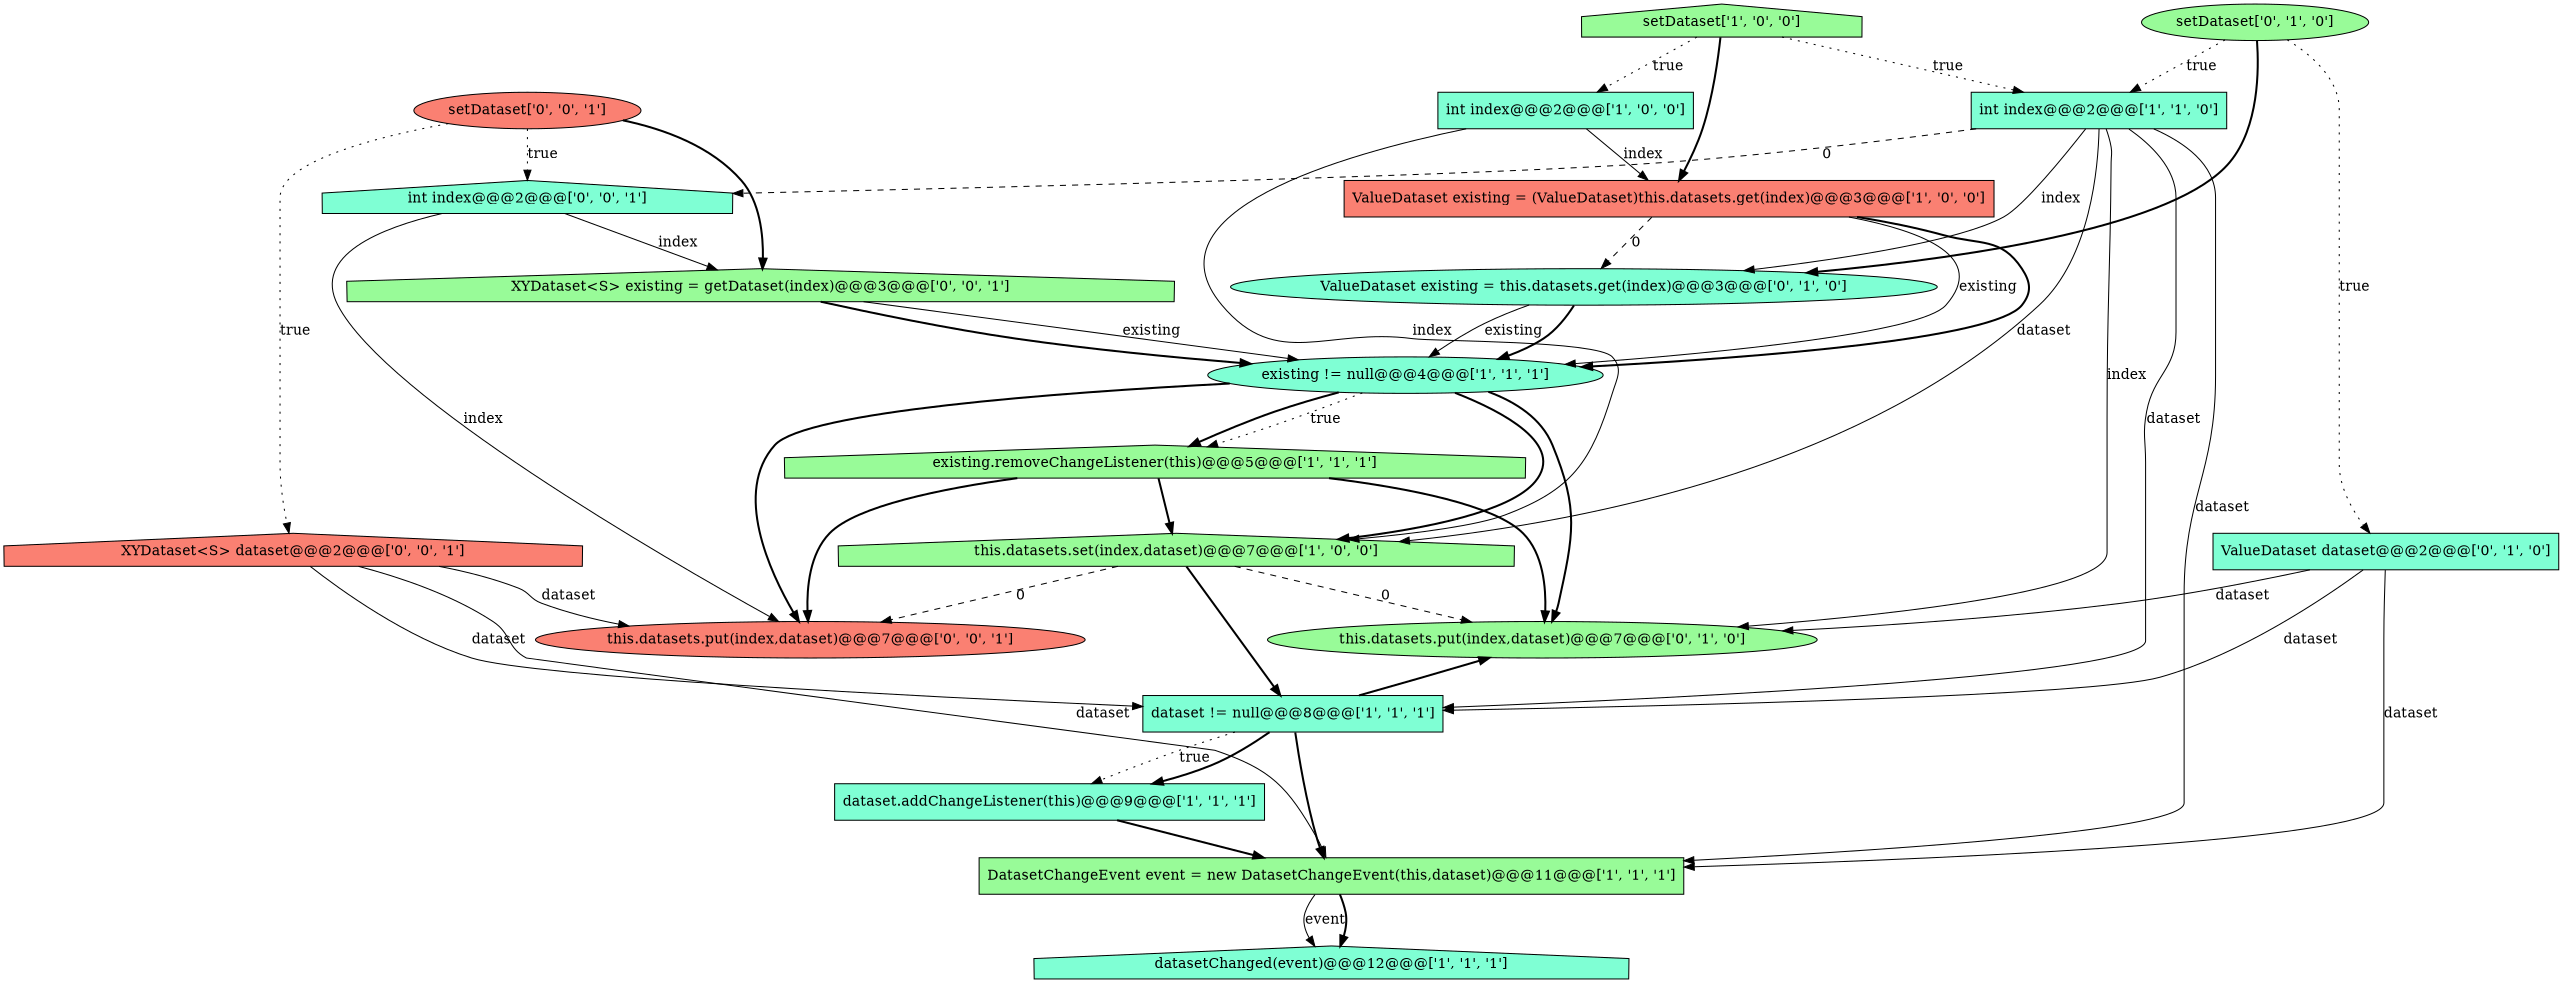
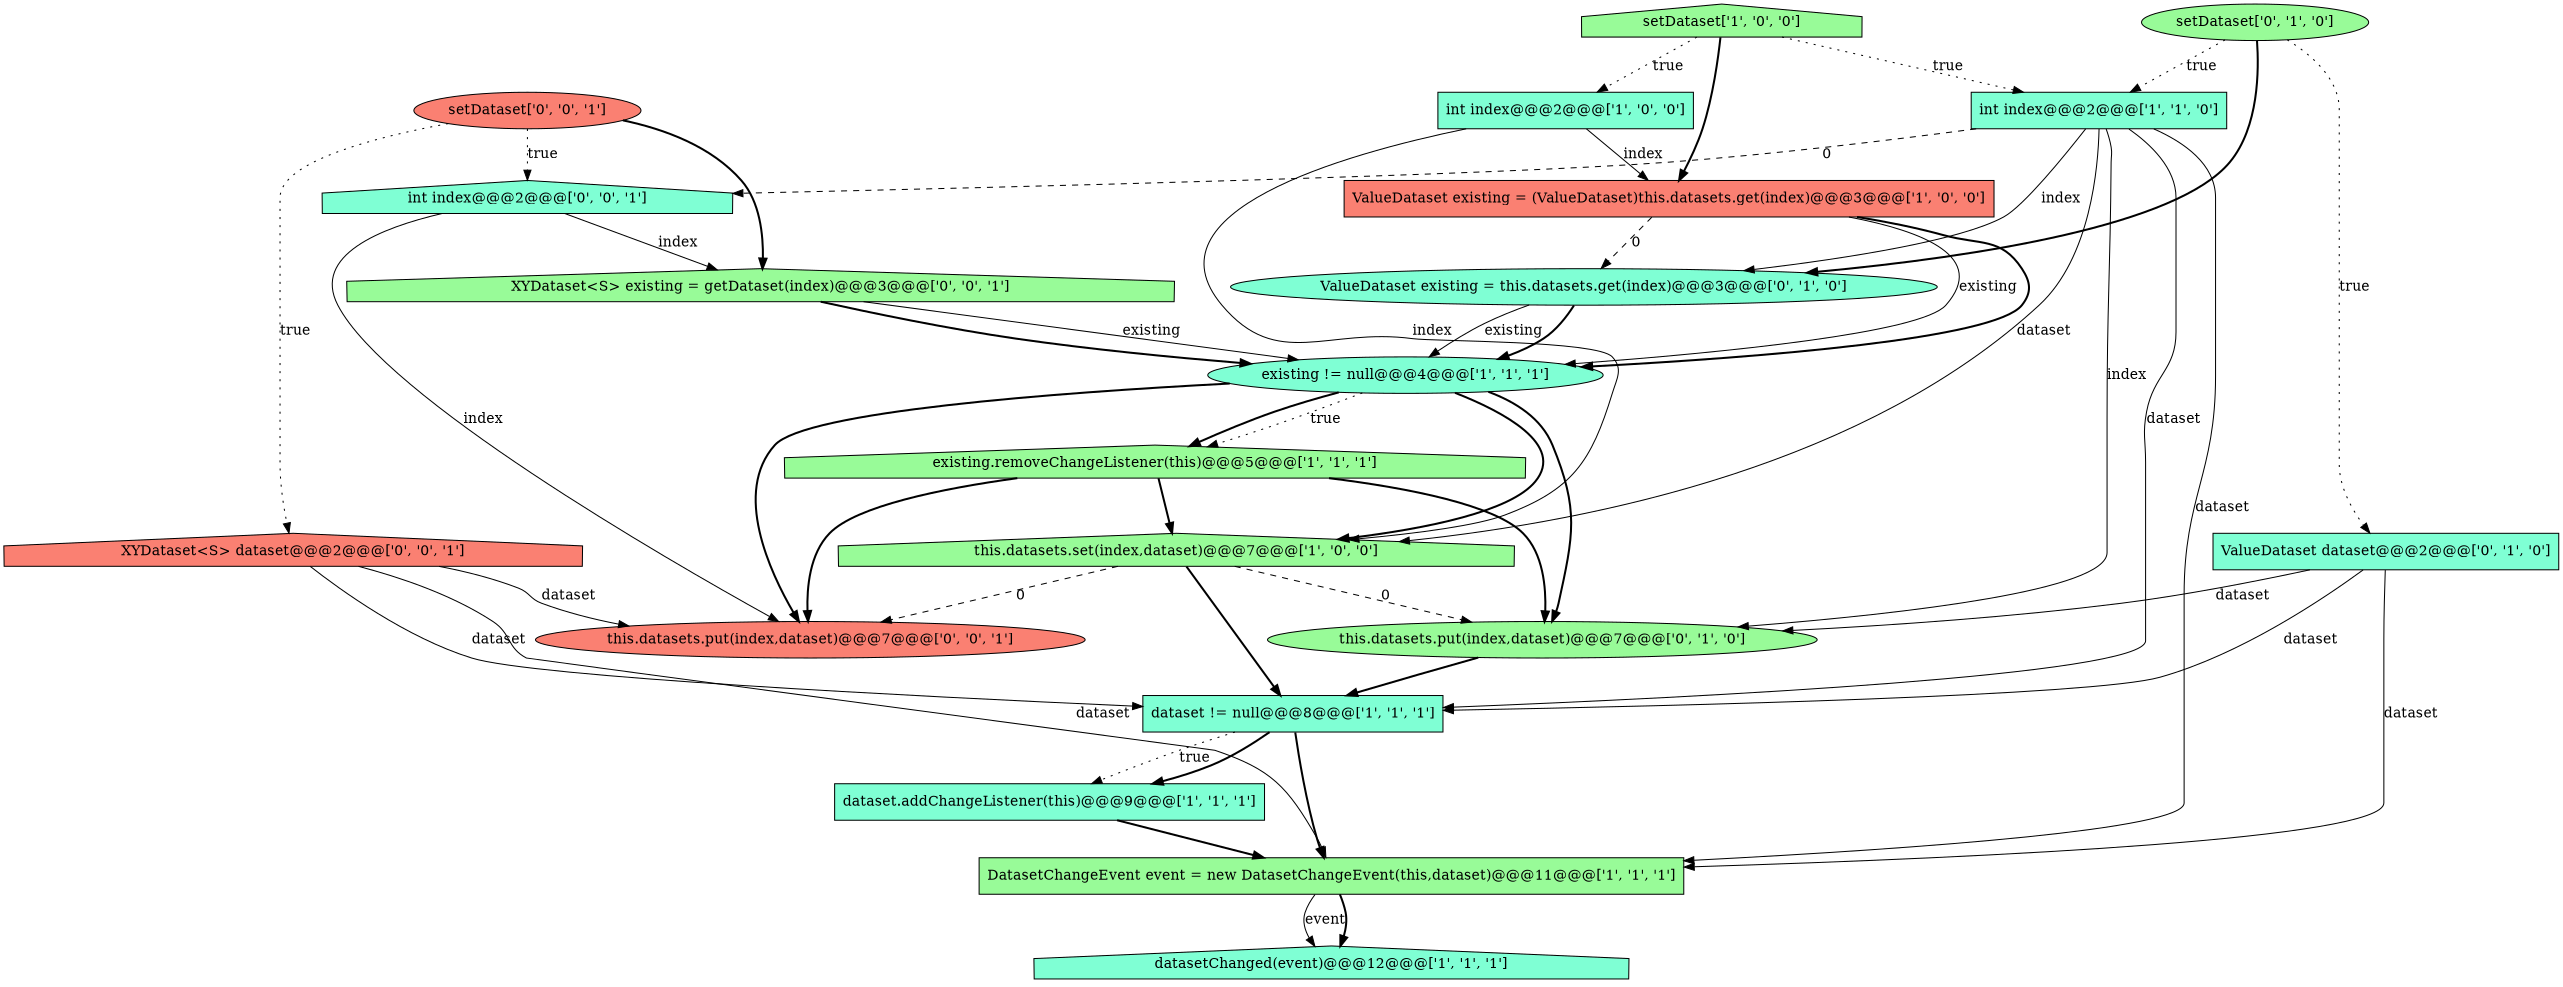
edge "dataset != null@@@8@@@['1', '1', '1']" -> "this.datasets.put(index,dataset)@@@7@@@['0', '1', '0']": reversed
